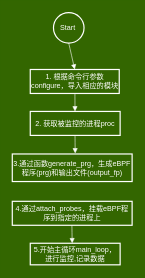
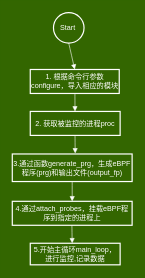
edge "3.通过函数generate_prg，生成eBPF程序(prg)和输出文件(output_fp)" -> "4.通过attach_probes，挂载eBPF程序到指定的进程上": added
